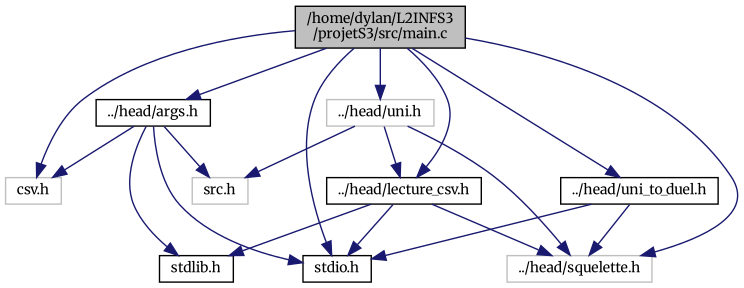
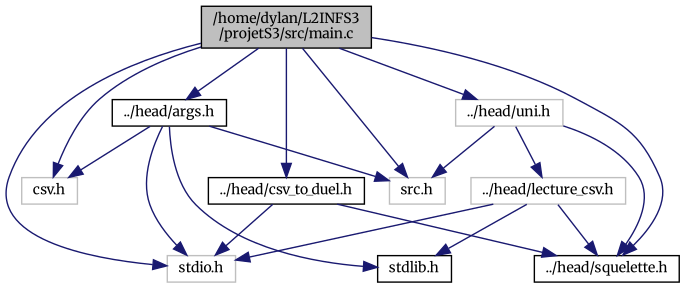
edge "/home/dylan/L2INFS3 /projetS3/src/main.c" -> "../head/lecture_csv.h": now "/home/dylan/L2INFS3 /projetS3/src/main.c" -> "src.h"
node "../head/lecture_csv.h": color black -> grey75
node "../head/uni_to_duel.h": label "../head/uni_to_duel.h" -> "../head/csv_to_duel.h"
node "stdio.h": color black -> grey75
node "../head/squelette.h": color grey75 -> black
